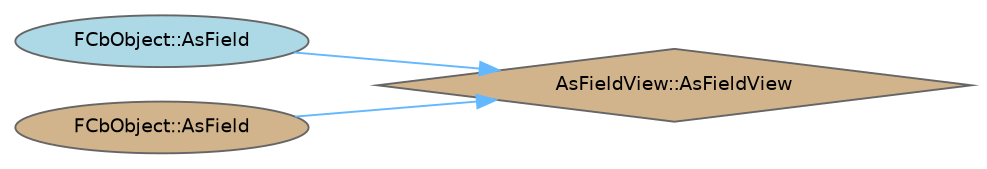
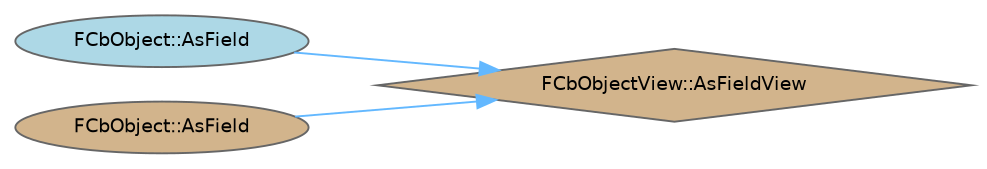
node "AsFieldView::AsFieldView": label "AsFieldView::AsFieldView" -> "FCbObjectView::AsFieldView"
